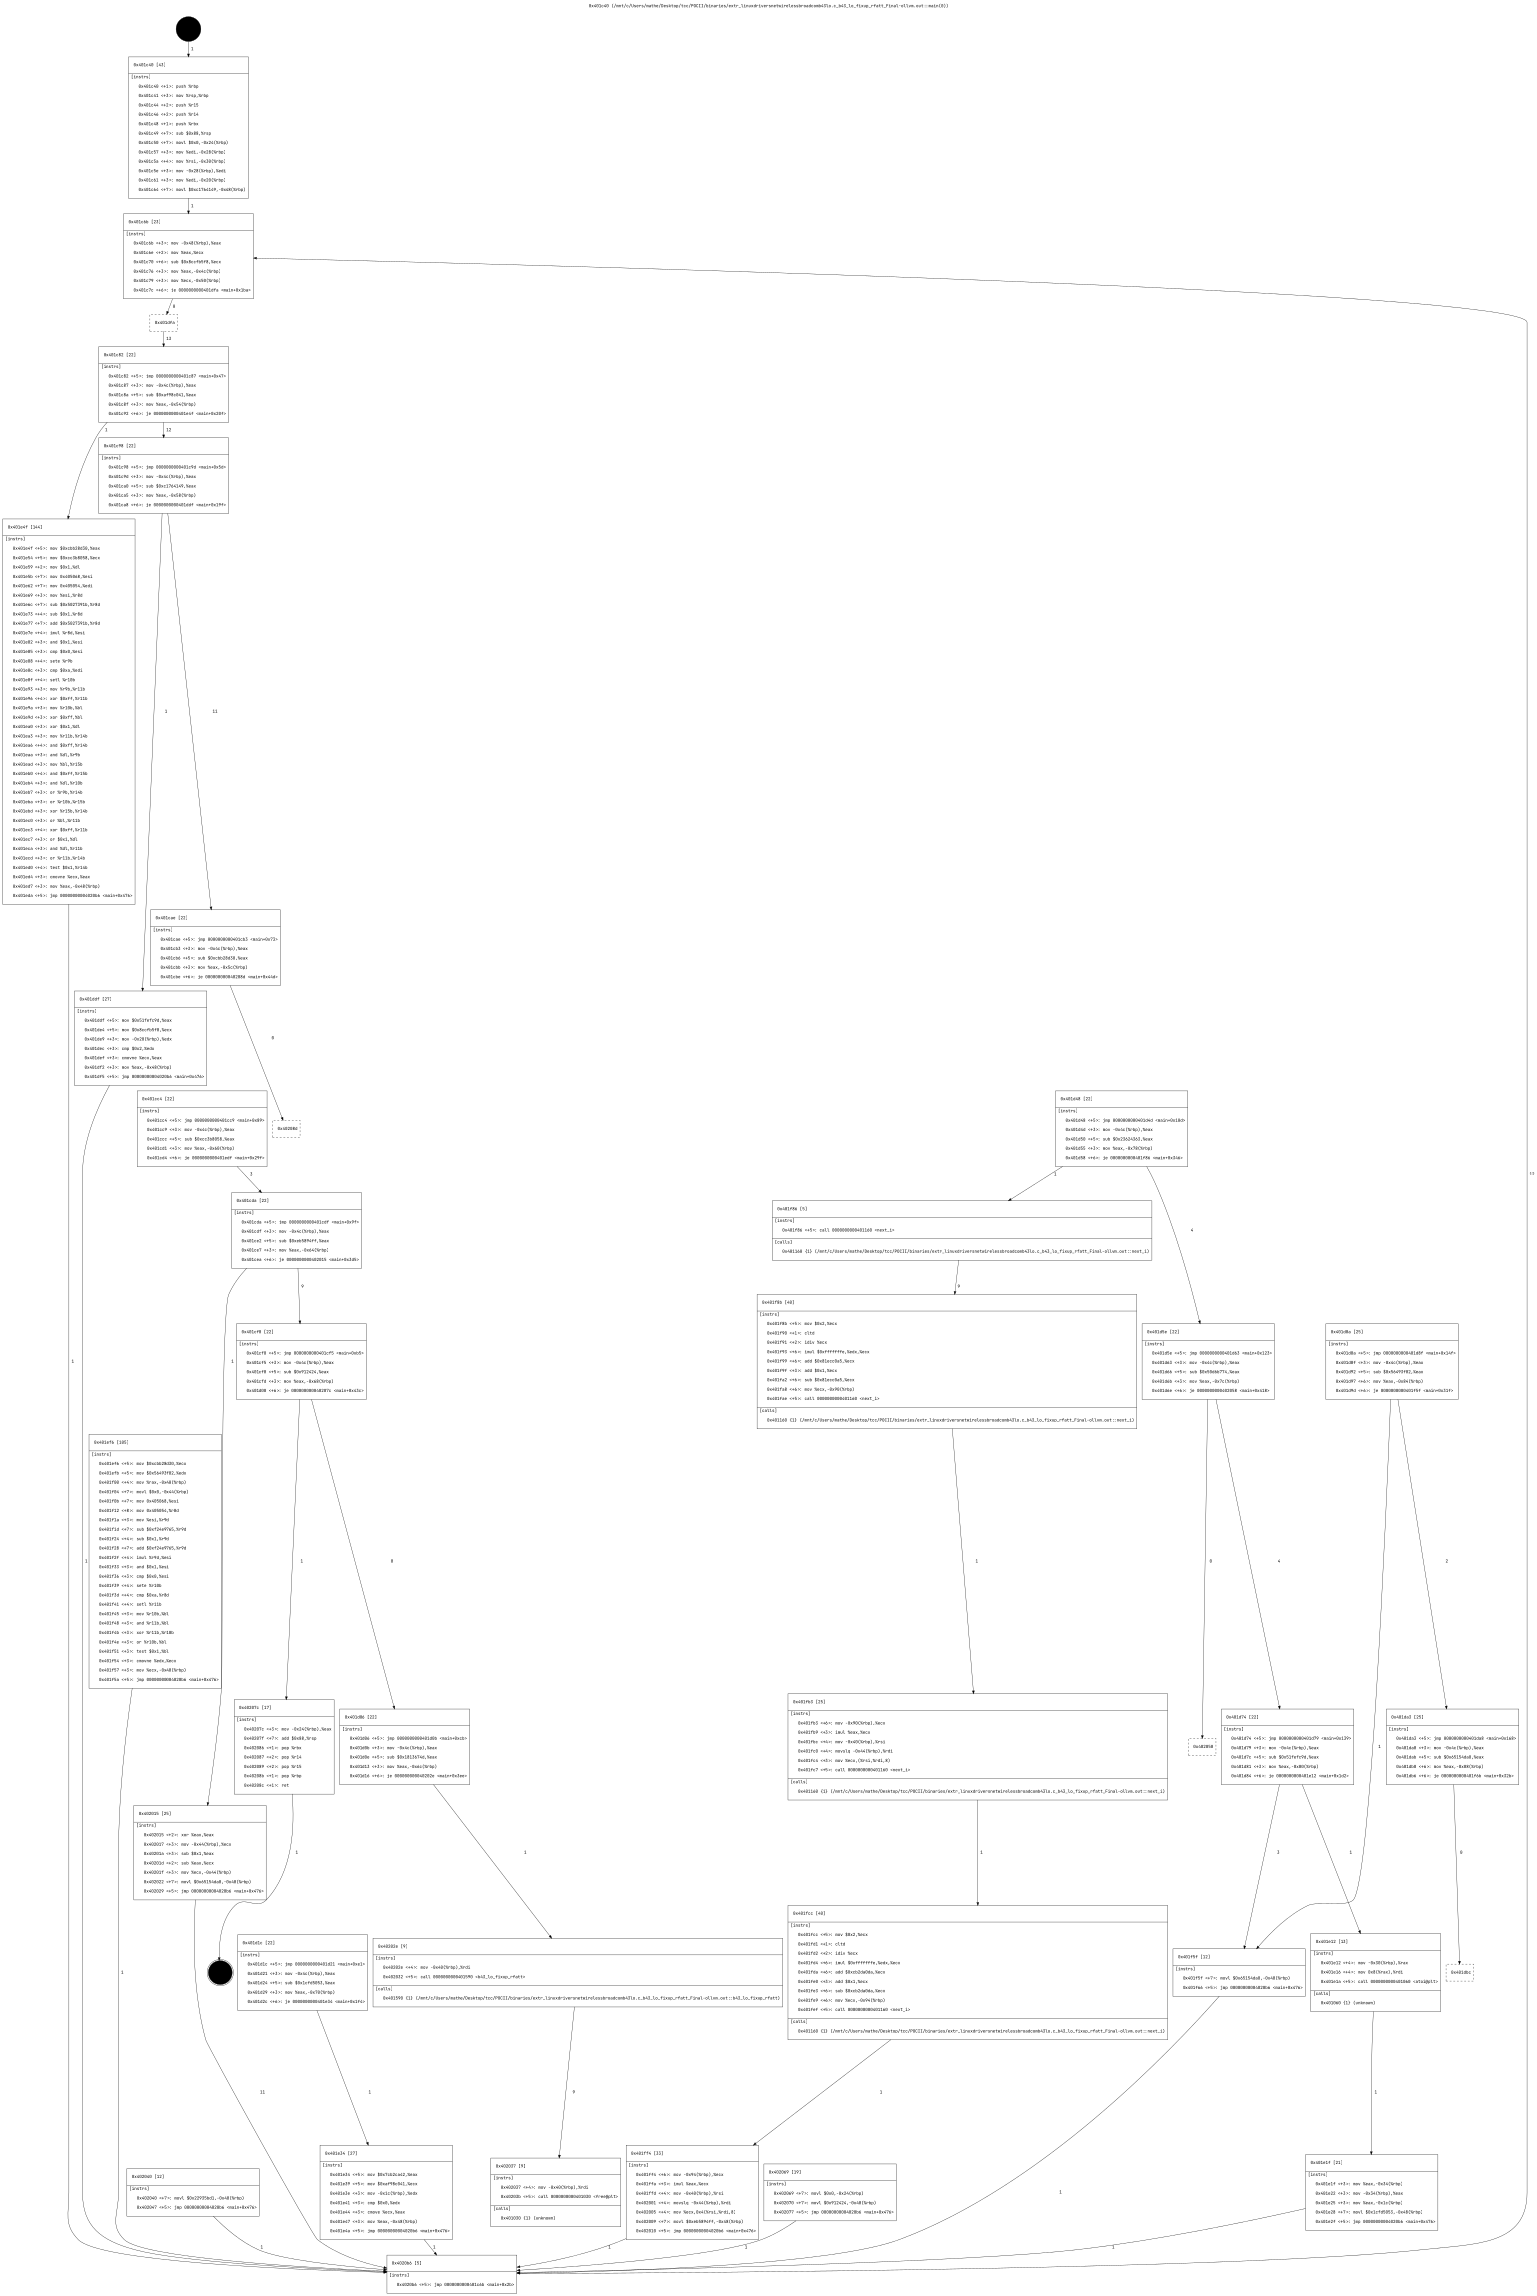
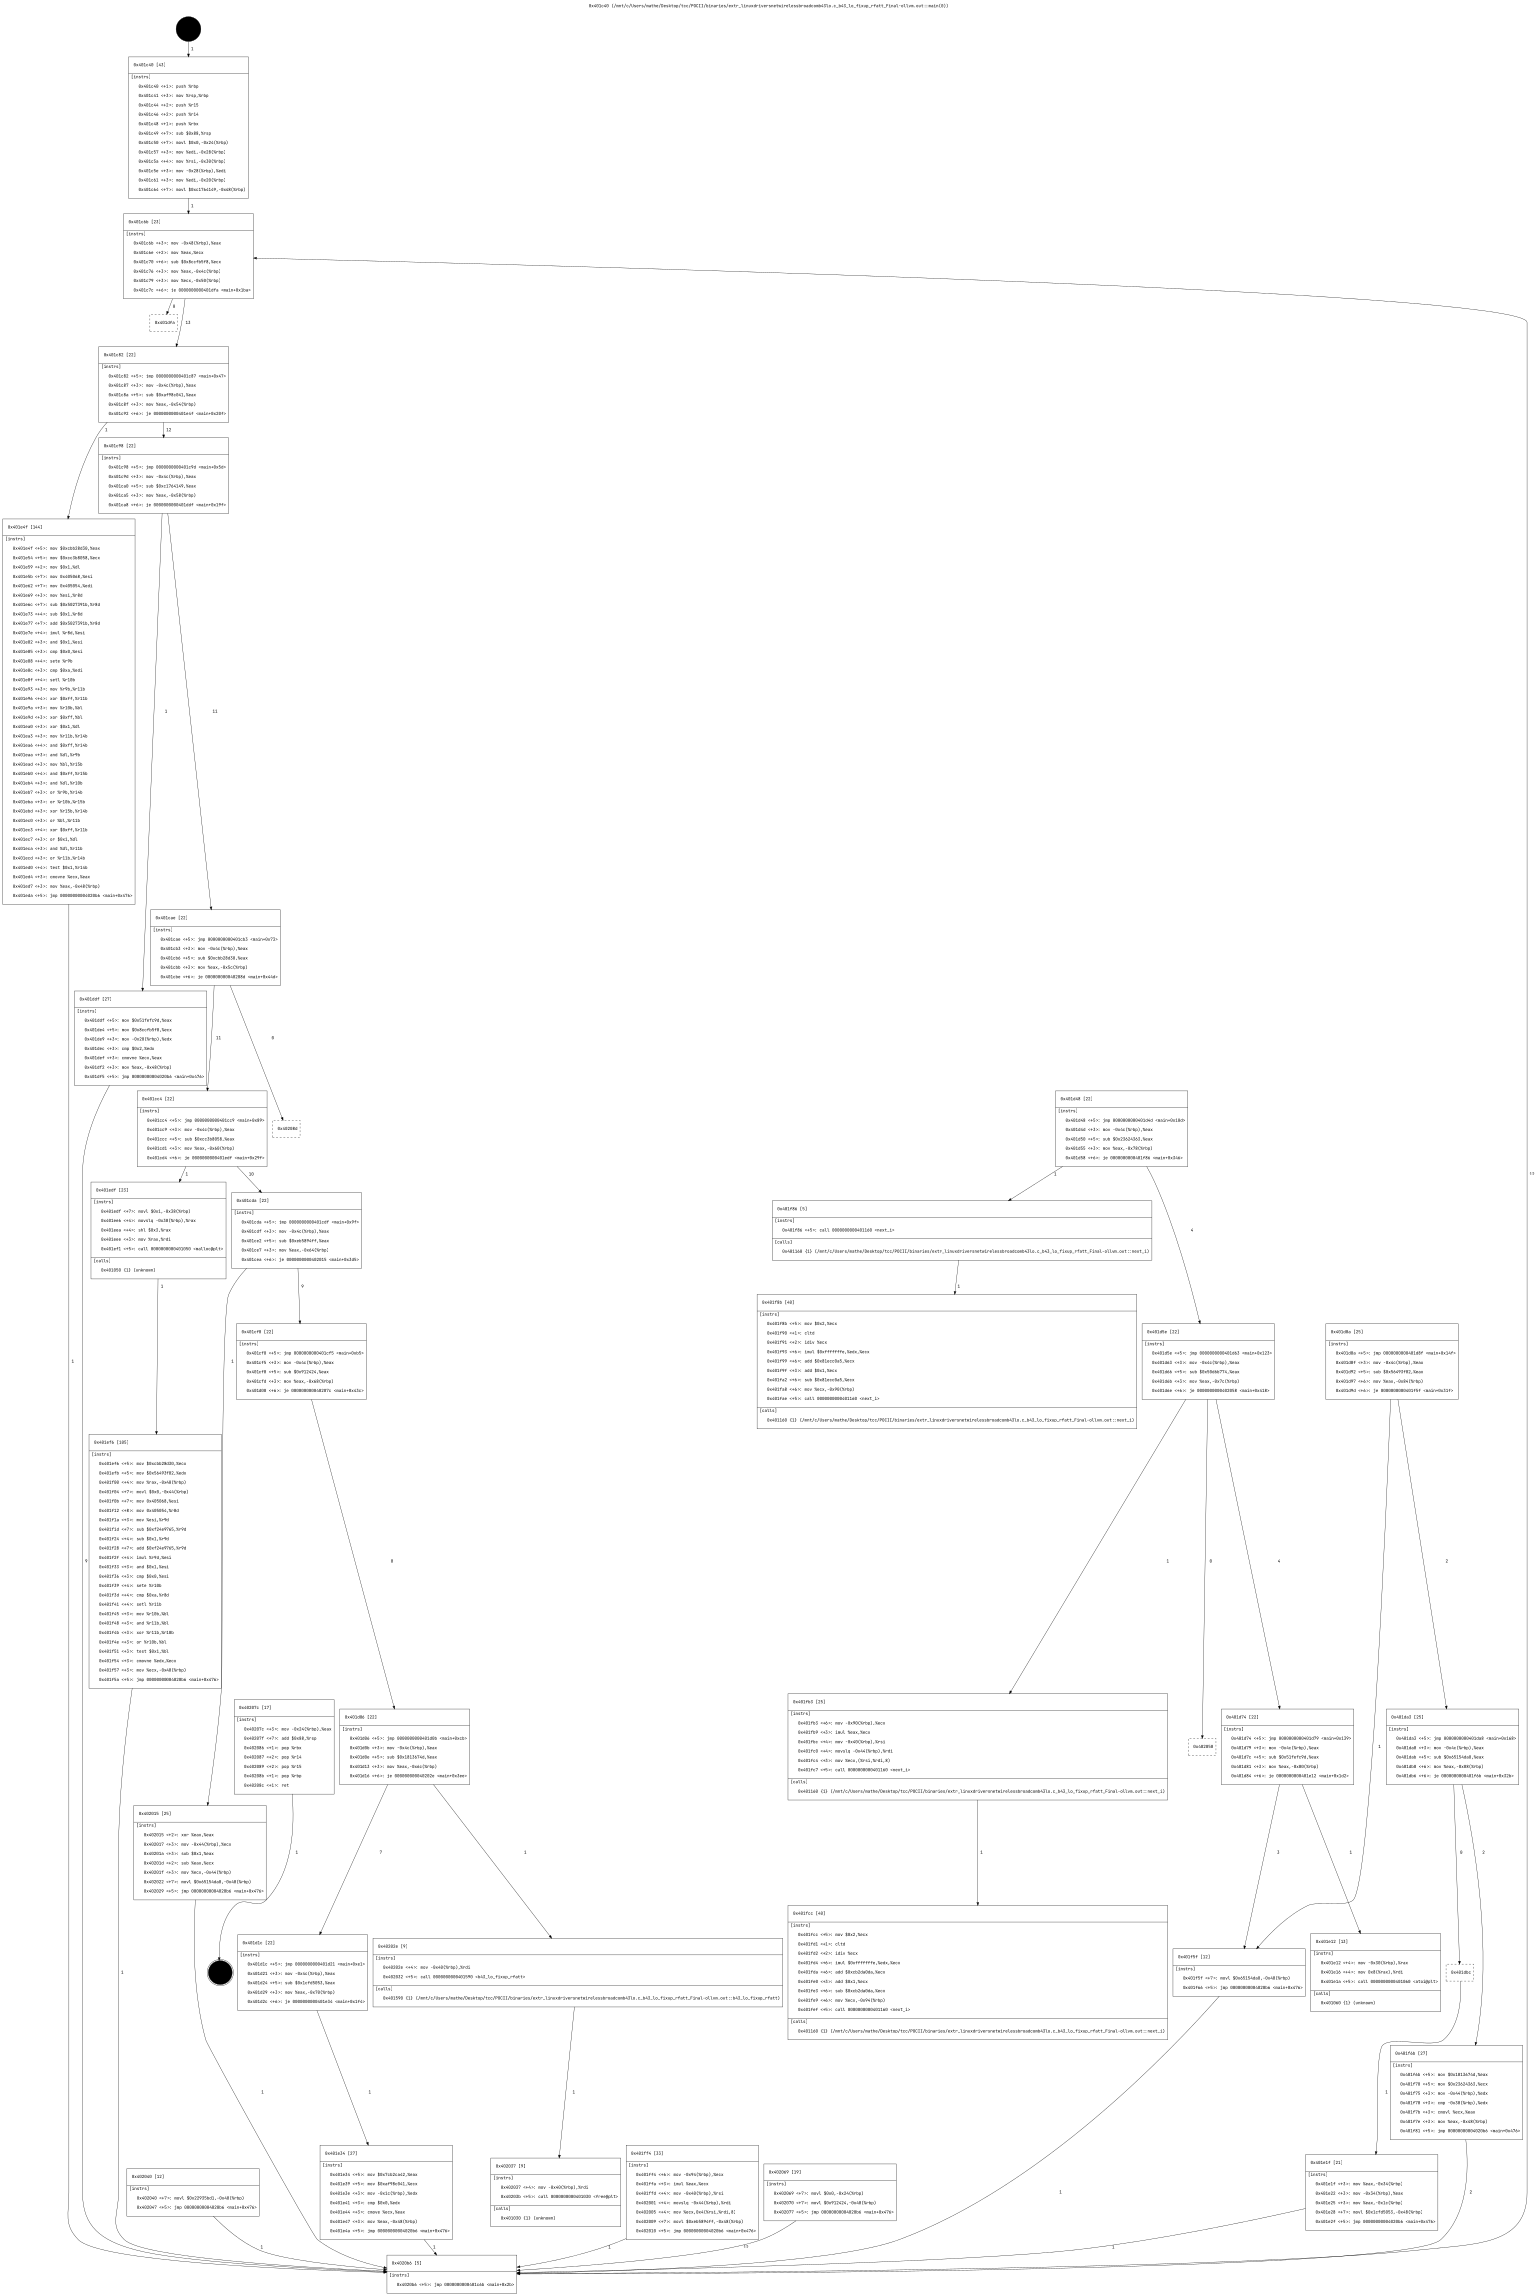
edge "0x401dfa" -> "0x401c82 [22]": now "0x401c6b [23]" -> "0x401c82 [22]"
edge "0x401cae [22]" -> "0x401cc4 [22]": added, label "11"
edge "0x401cc4 [22]" -> "0x401cda [22]": label " 3" -> " 10"
node "0x401edf [23]": added
edge "0x401f86 [5]" -> "0x401f8b [40]": label " 9" -> " 1"
edge "0x401cf0 [22]" -> "0x40207c [17]": removed, label "1"
edge "0x401f8b [40]" -> "0x401fb3 [25]": now "0x401d5e [22]" -> "0x401fb3 [25]"
edge "0x401ddf [27]" -> "0x4020b6 [5]": label " 1" -> " 9"
edge "0x401d06 [22]" -> "0x401d1c [22]": added, label "7"
edge "0x401e12 [13]" -> "0x401e1f [21]": now "0x401dbc" -> "0x401e1f [21]"
edge "0x402015 [25]" -> "0x4020b6 [5]": label " 11" -> " 1"
edge "0x40202e [9]" -> "0x402037 [9]": label " 9" -> " 1"
edge "0x401fcc [40]" -> "0x401ff4 [33]": removed, label "1"
node "0x401f6b [27]": added
edge "0x402069 [19]" -> "0x4020b6 [5]": label " 1" -> " 12"
